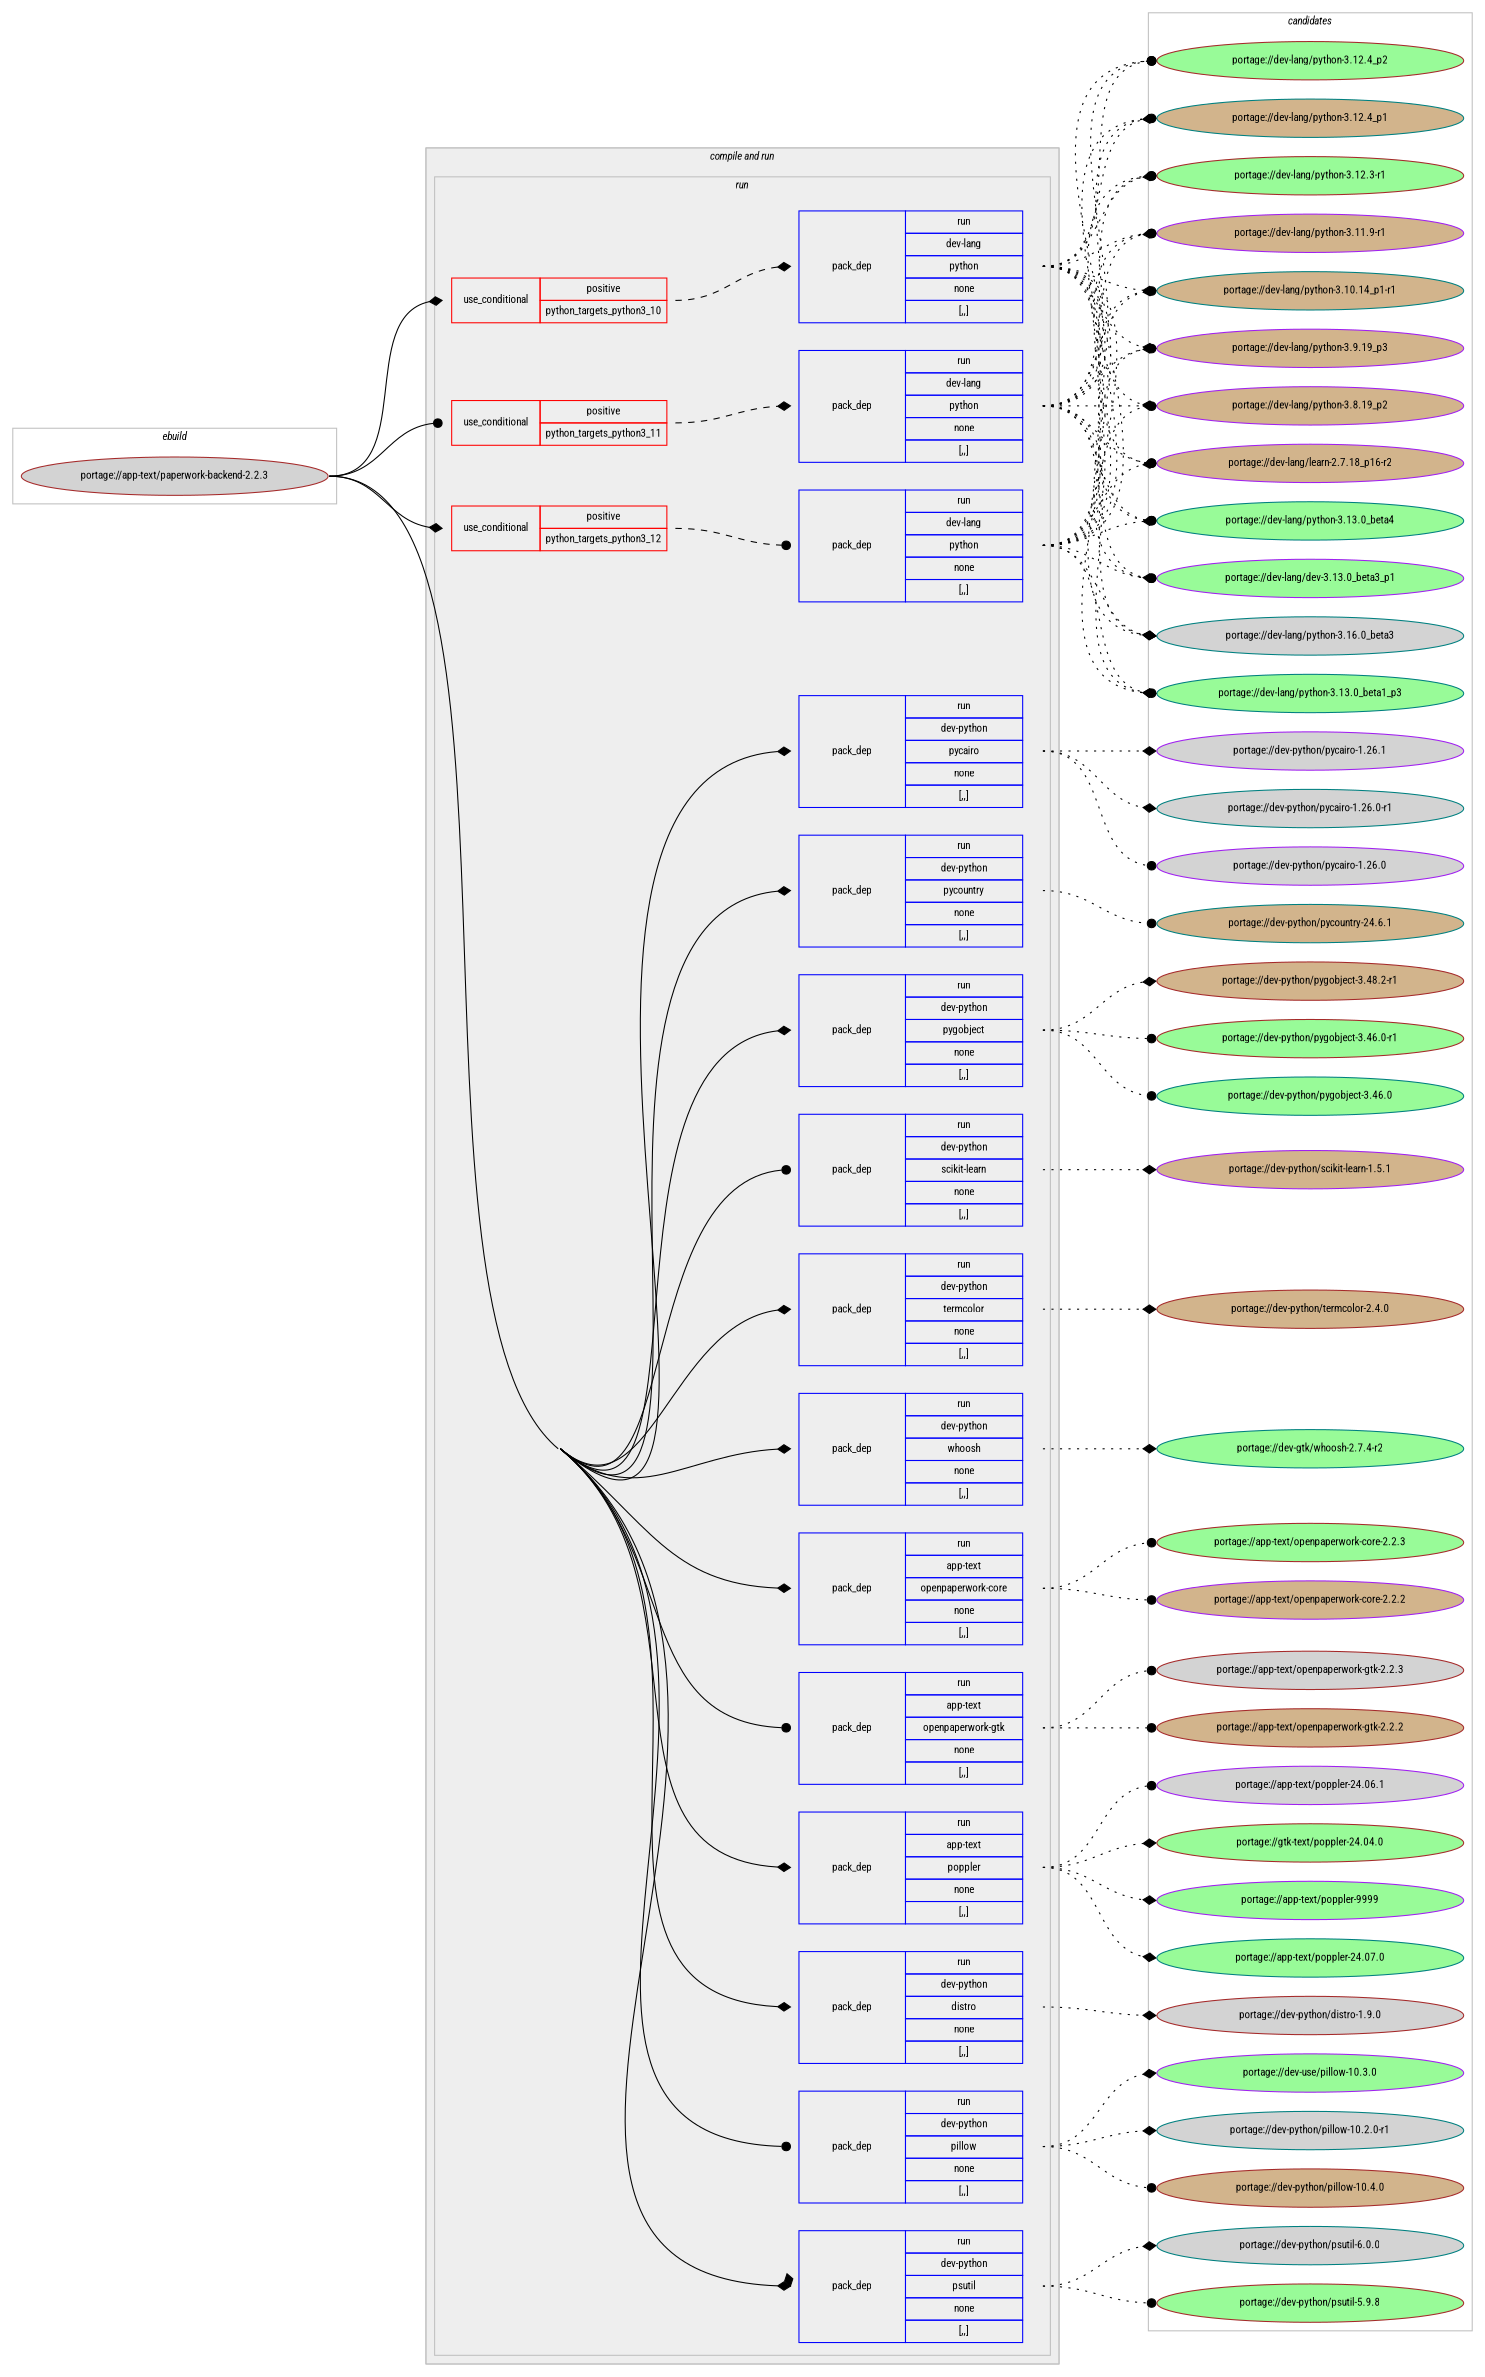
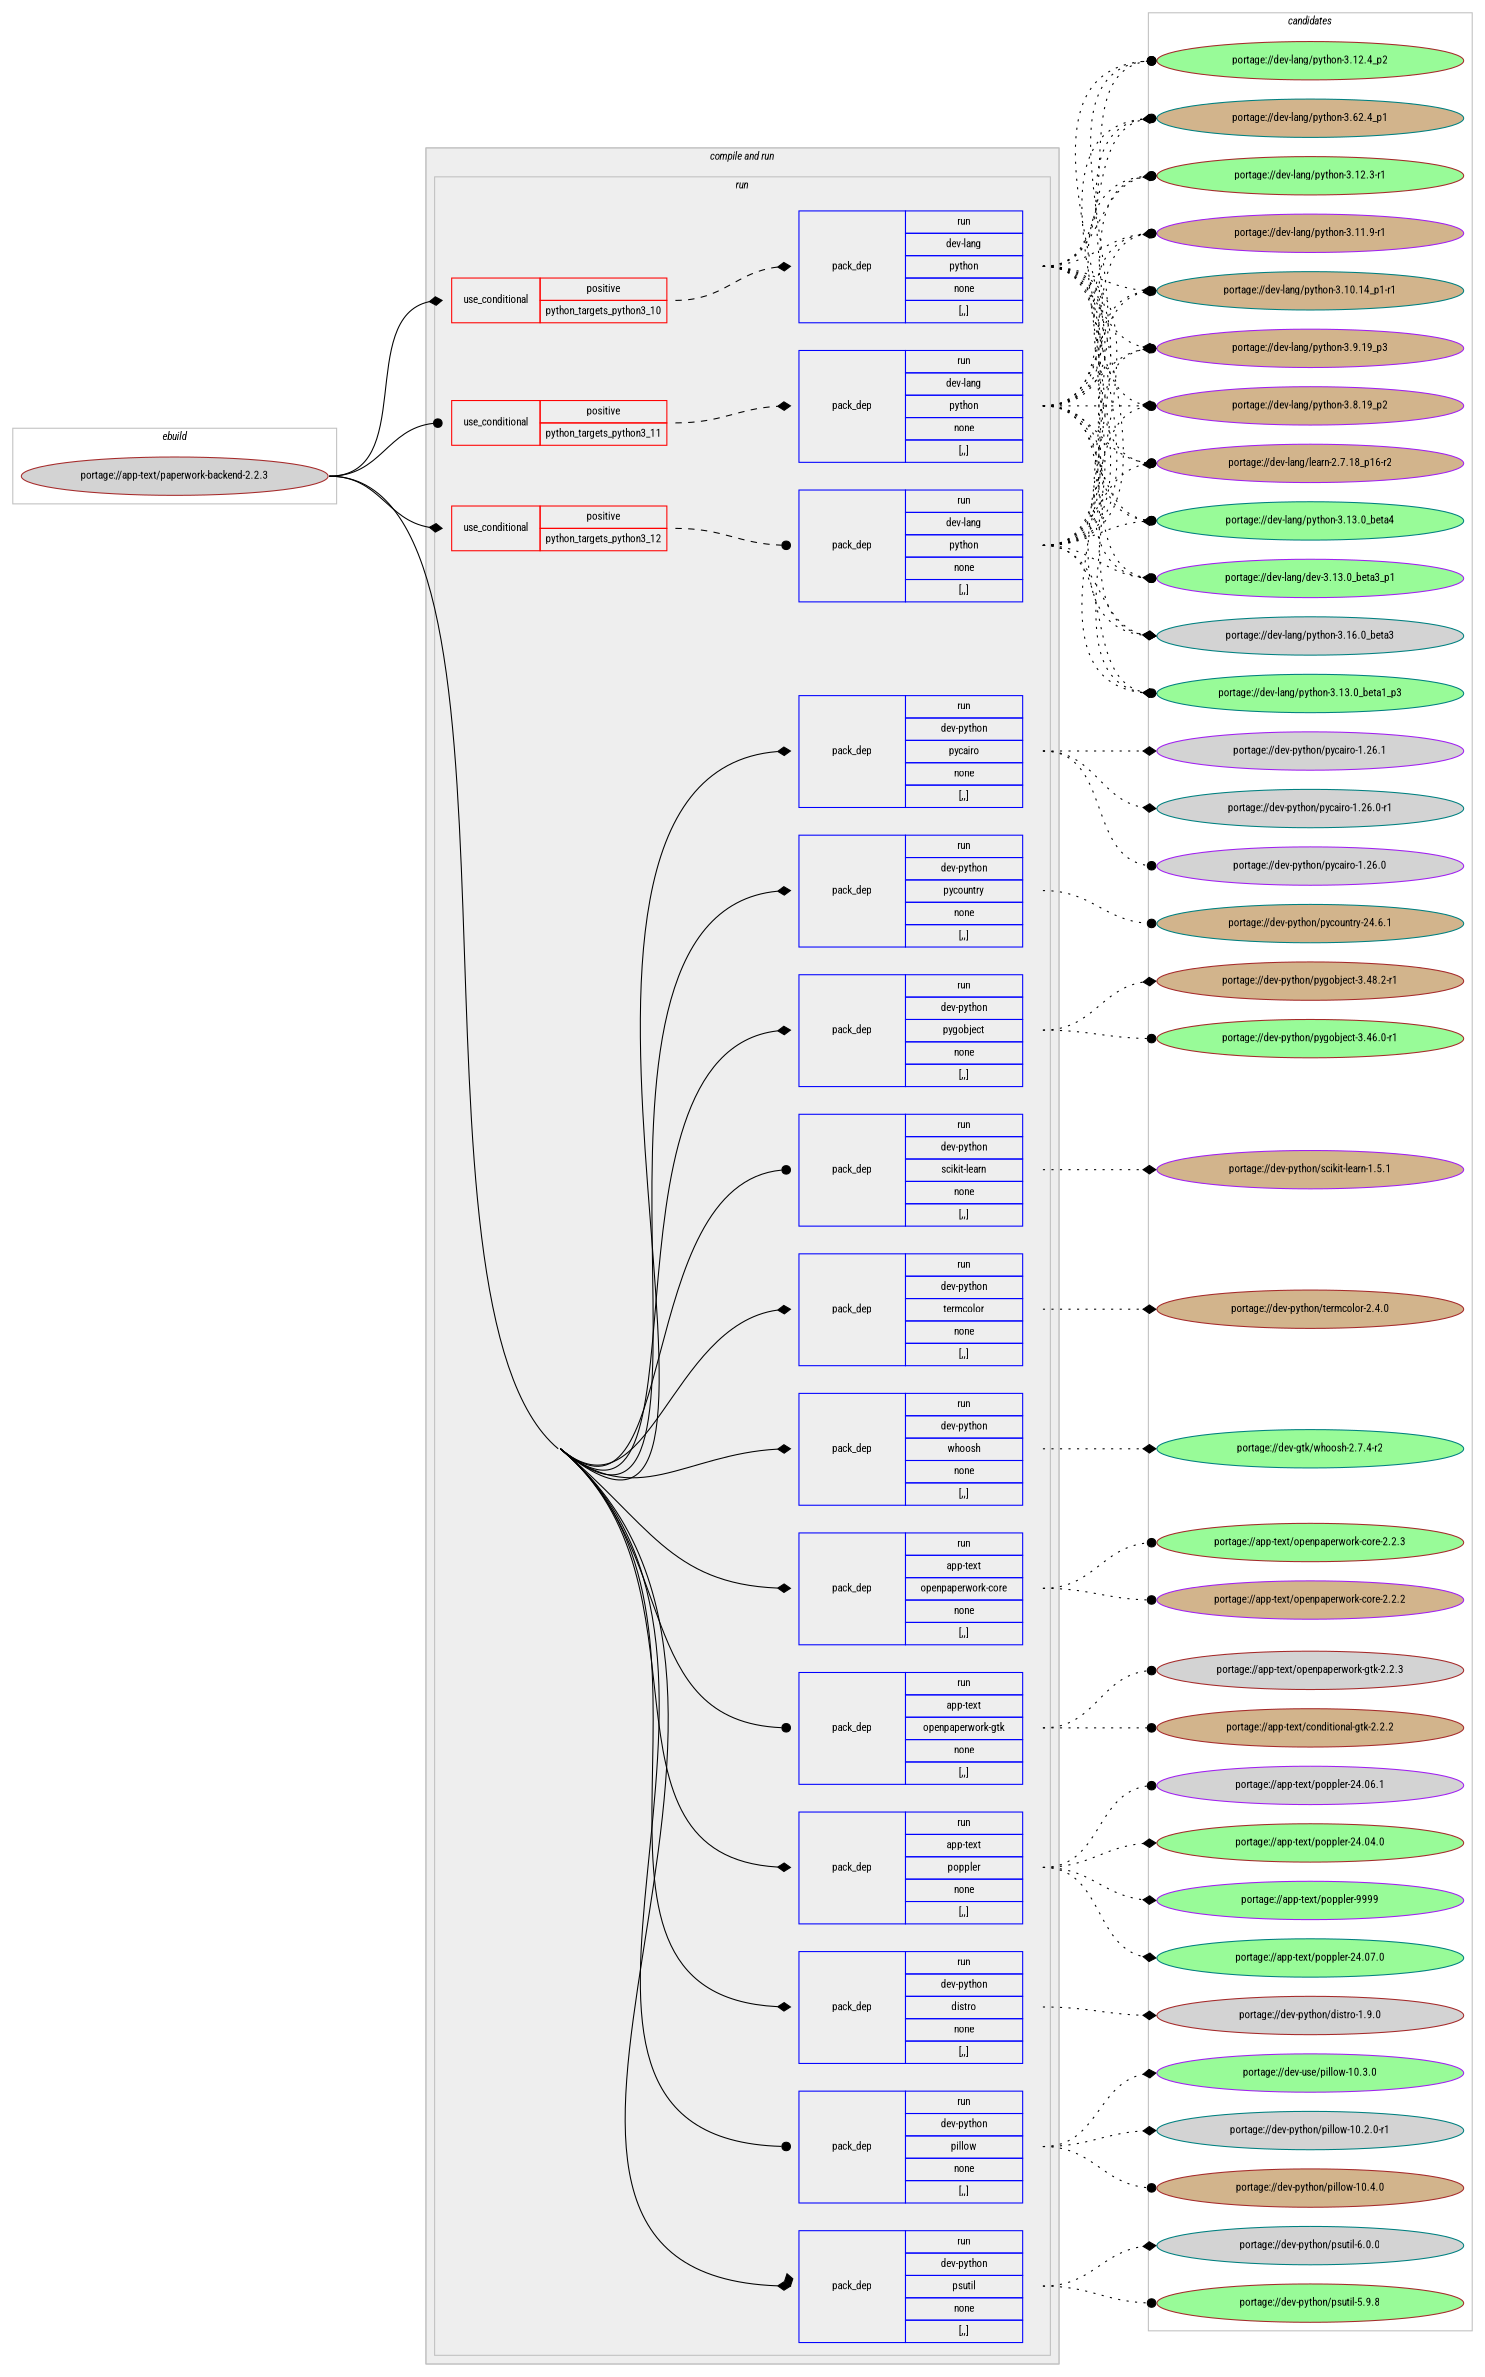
node "portage://dev-lang/python-3.12.4_p1": label "portage://dev-lang/python-3.12.4_p1" -> "portage://dev-lang/python-3.62.4_p1"
node "portage://dev-python/pygobject-3.46.0": removed
node "portage://app-text/openpaperwork-gtk-2.2.2": label "portage://app-text/openpaperwork-gtk-2.2.2" -> "portage://app-text/conditional-gtk-2.2.2"
node "portage://gtk-text/poppler-24.04.0": label "portage://gtk-text/poppler-24.04.0" -> "portage://app-text/poppler-24.04.0"
